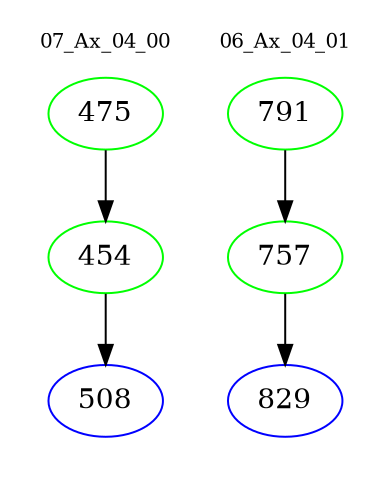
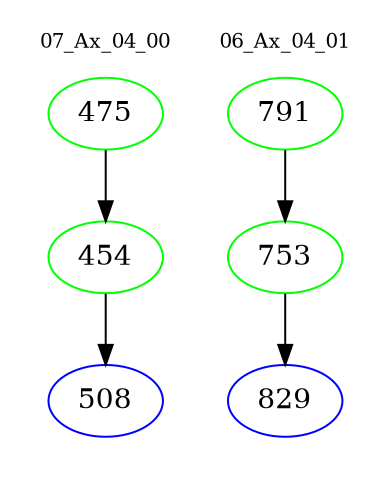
node "757": label "757" -> "753"
